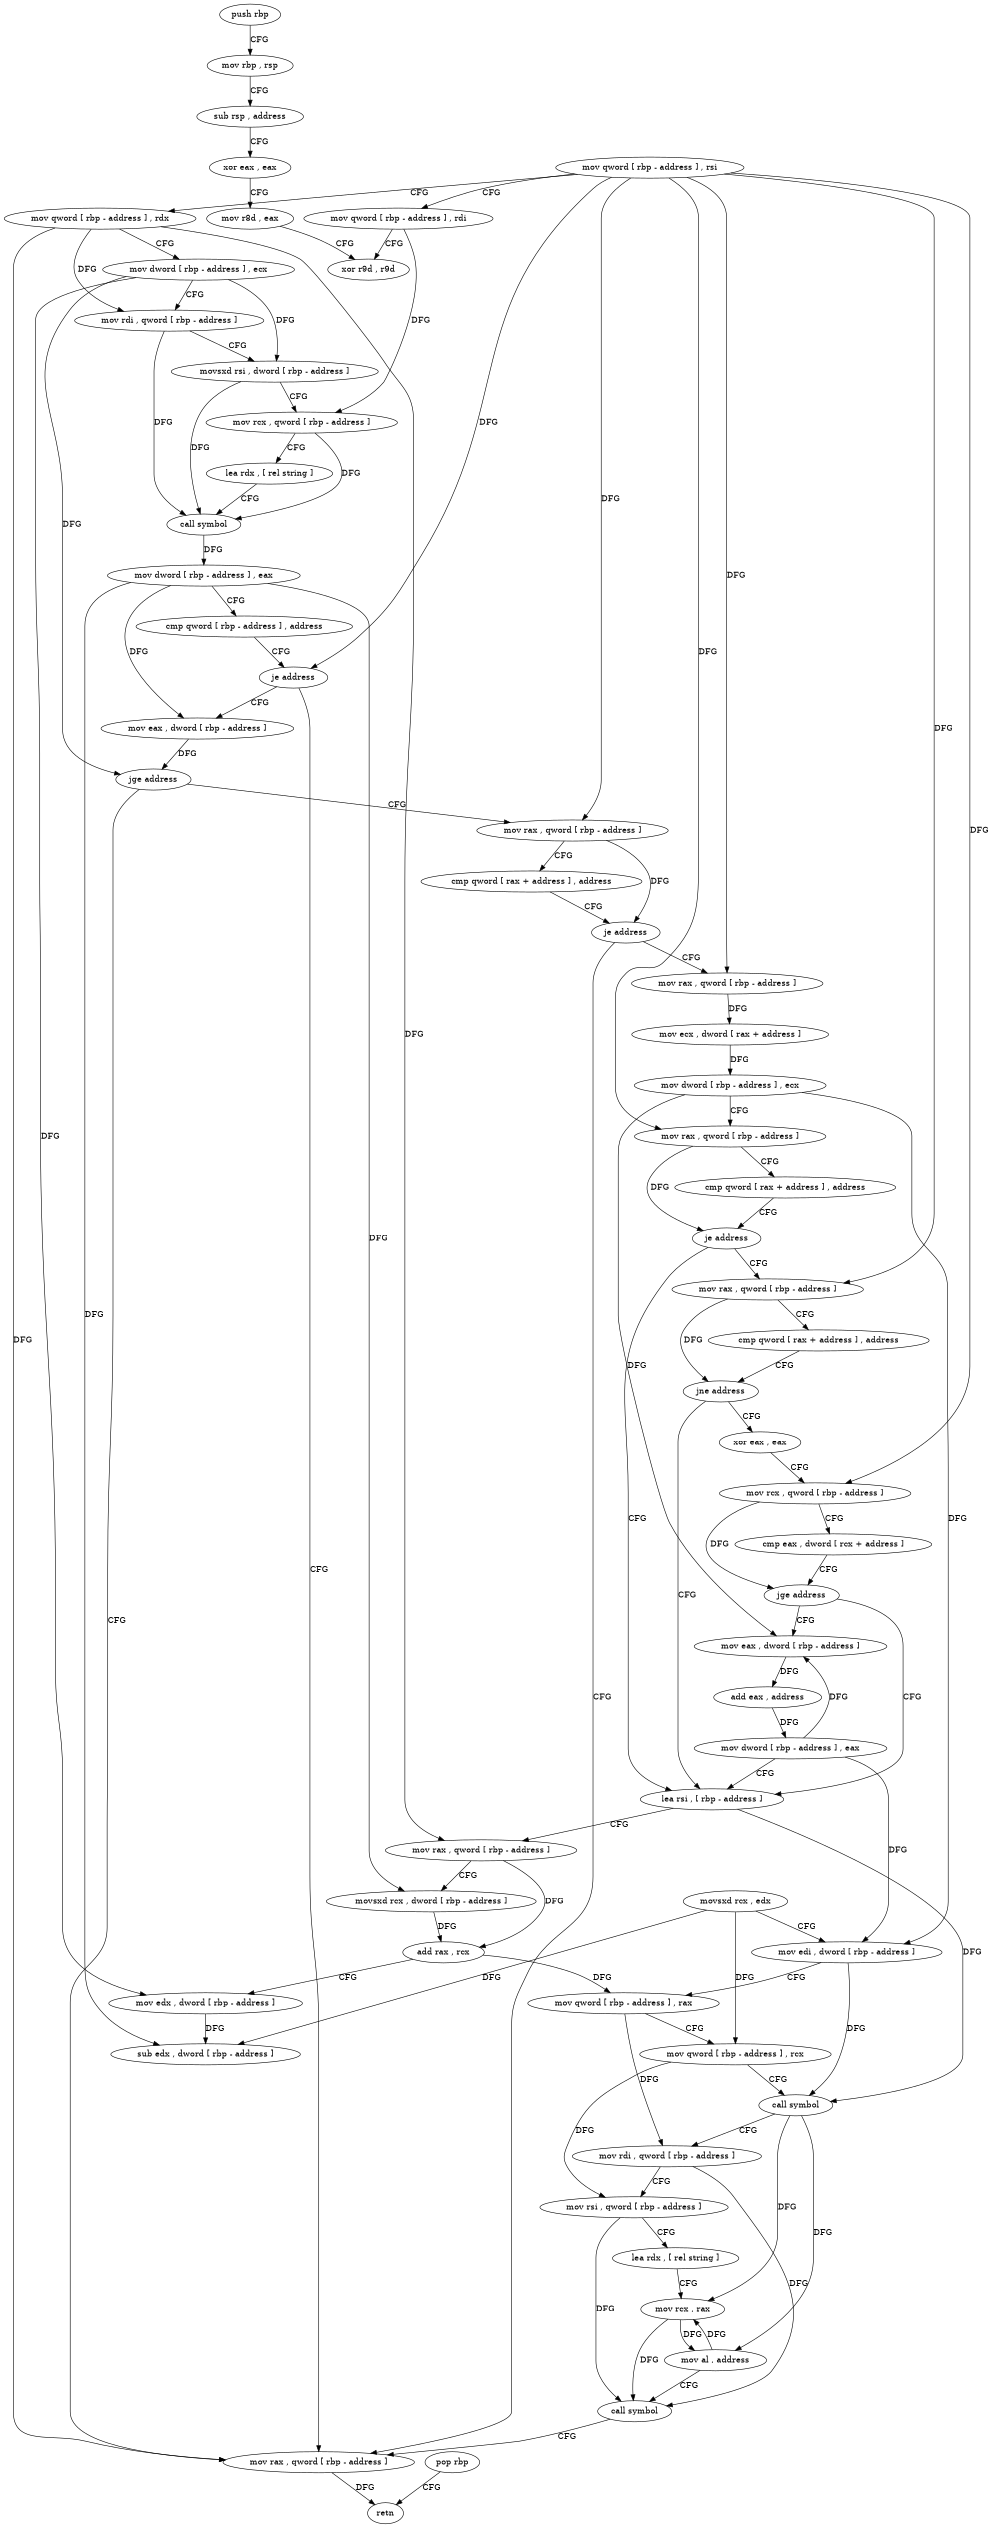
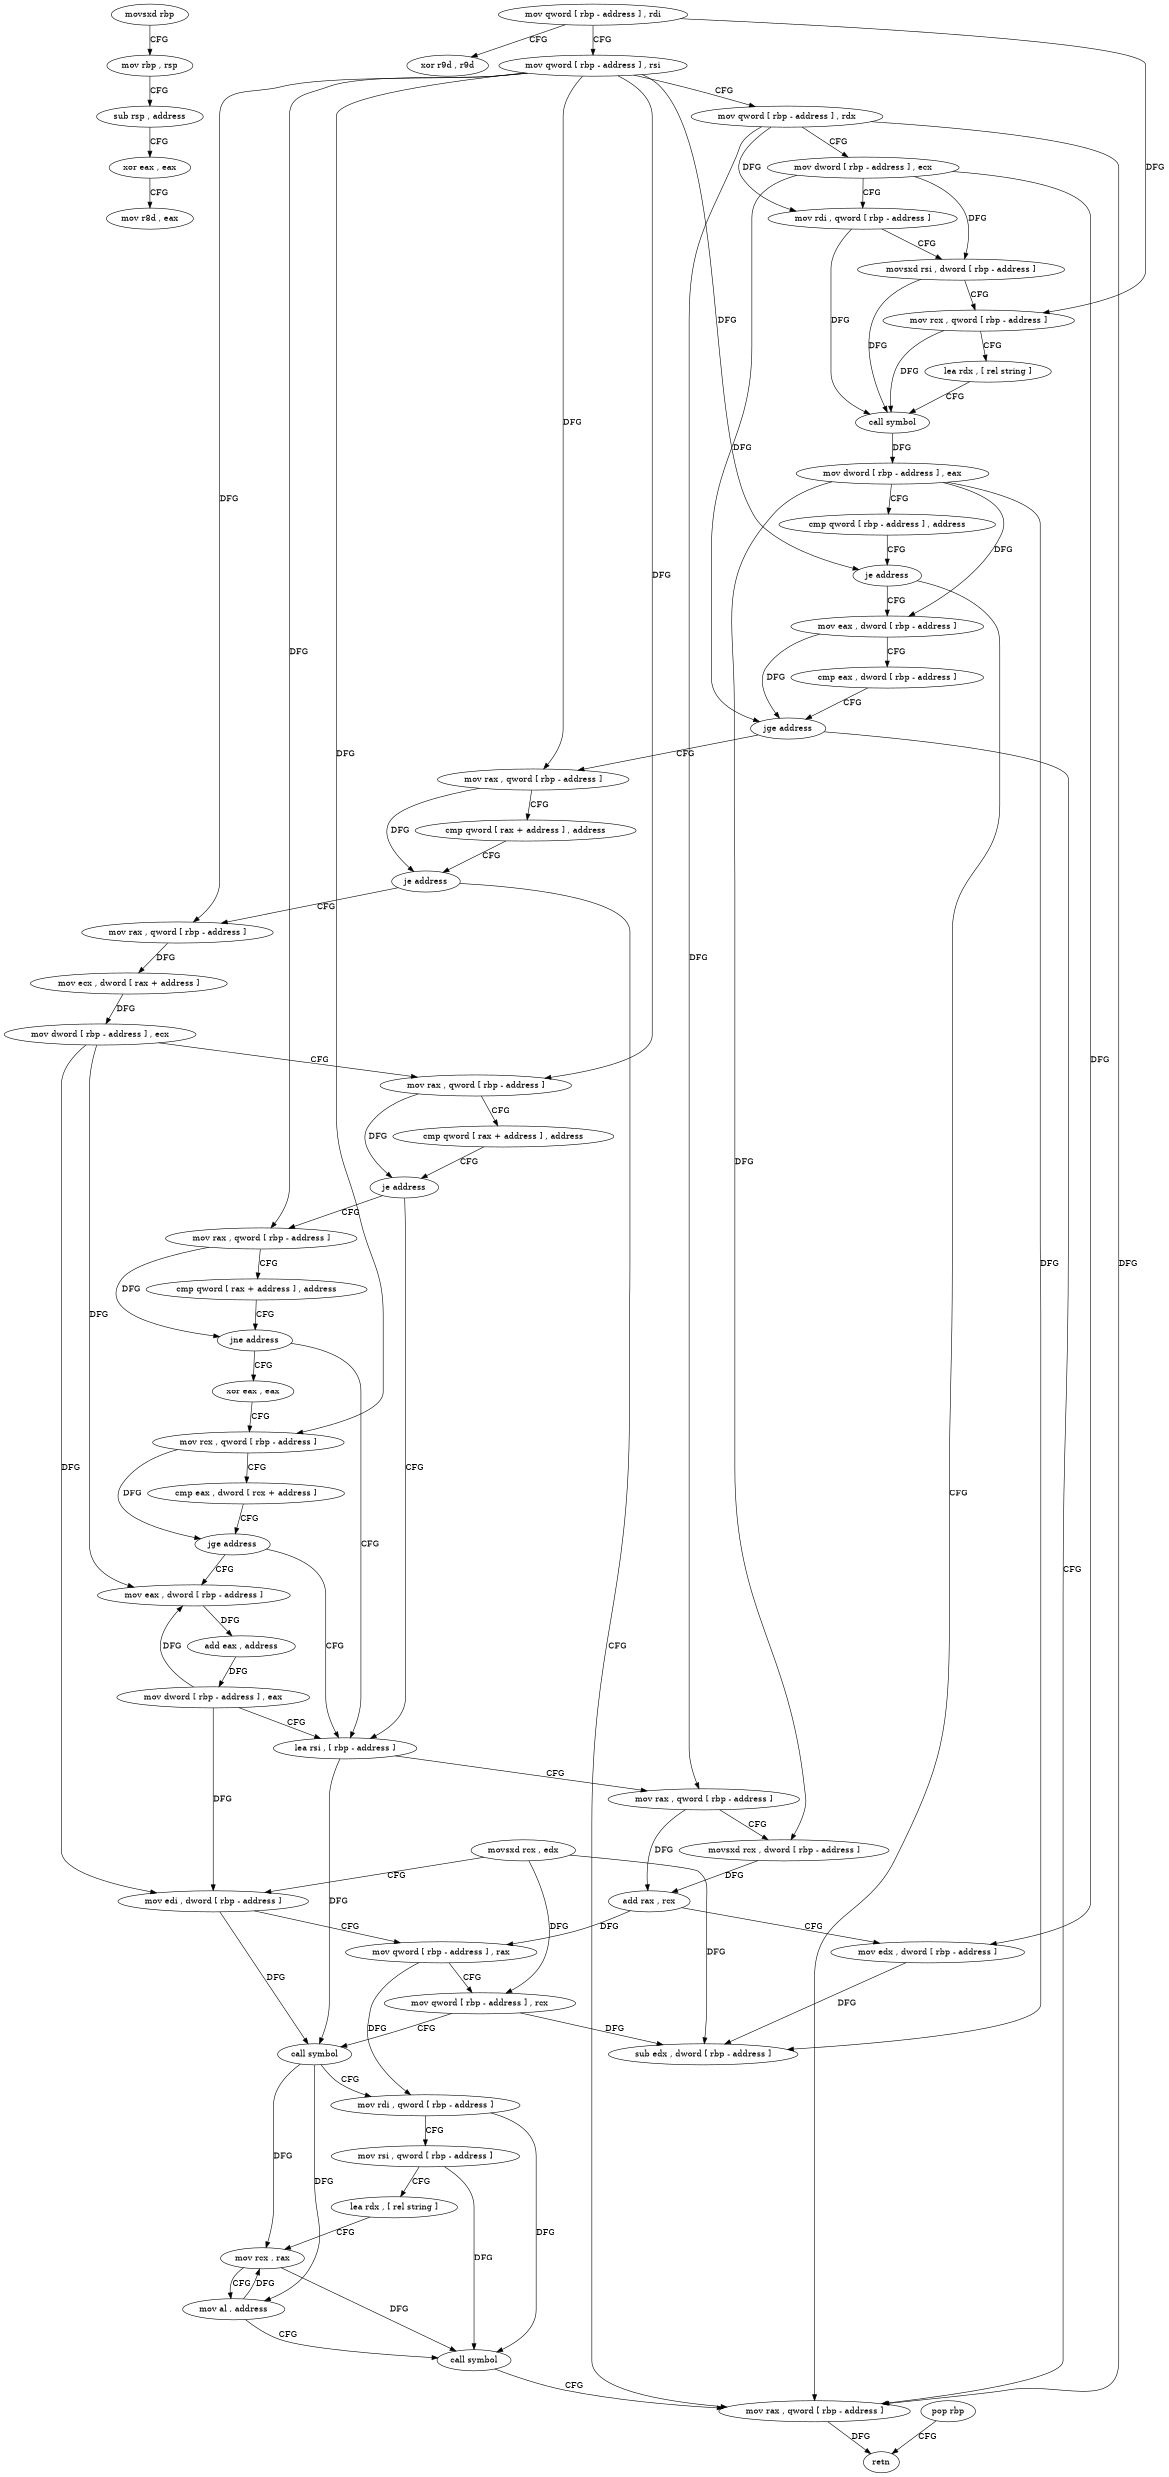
node "push rbp": label "push rbp" -> "movsxd rbp"
edge "mov qword [ rbp - address ] , rsi" -> "mov qword [ rbp - address ] , rdi": reversed
edge "mov r8d , eax" -> "xor r9d , r9d": removed, label "CFG"
node "cmp eax , dword [ rbp - address ]": added
edge "mov qword [ rbp - address ] , rcx" -> "mov rsi , qword [ rbp - address ]": now "mov qword [ rbp - address ] , rcx" -> "sub edx , dword [ rbp - address ]"
edge "mov rcx , rax" -> "mov al , address": label "DFG" -> "CFG"
